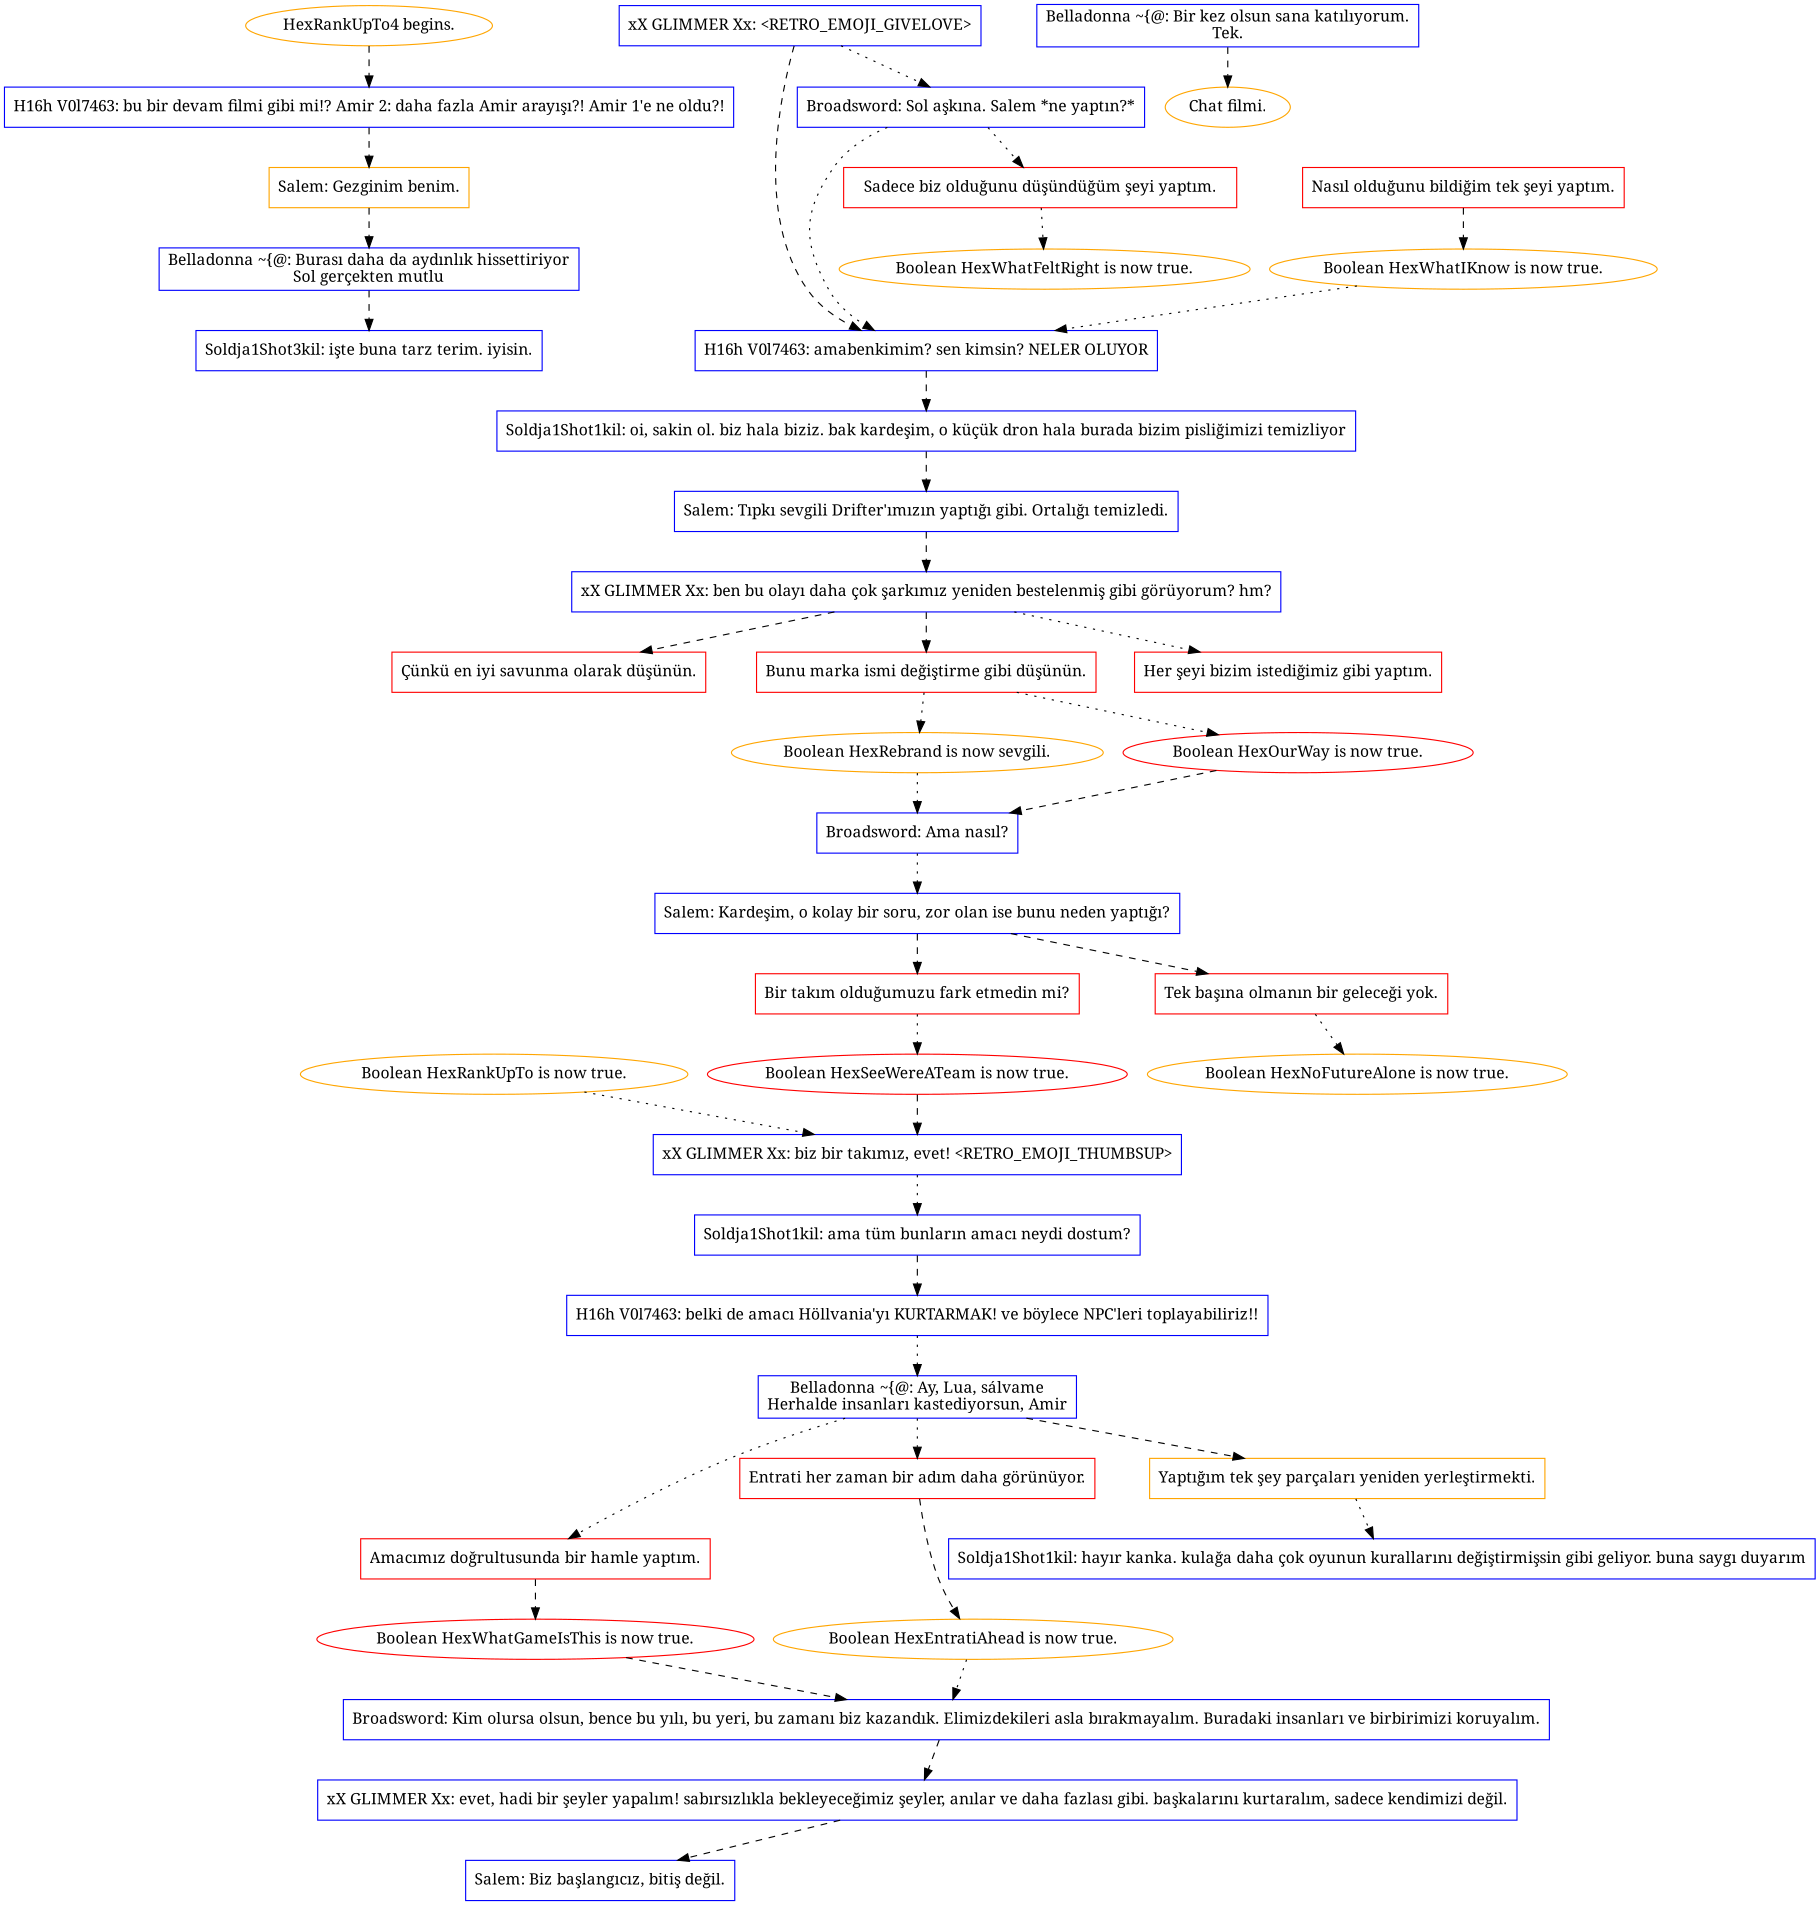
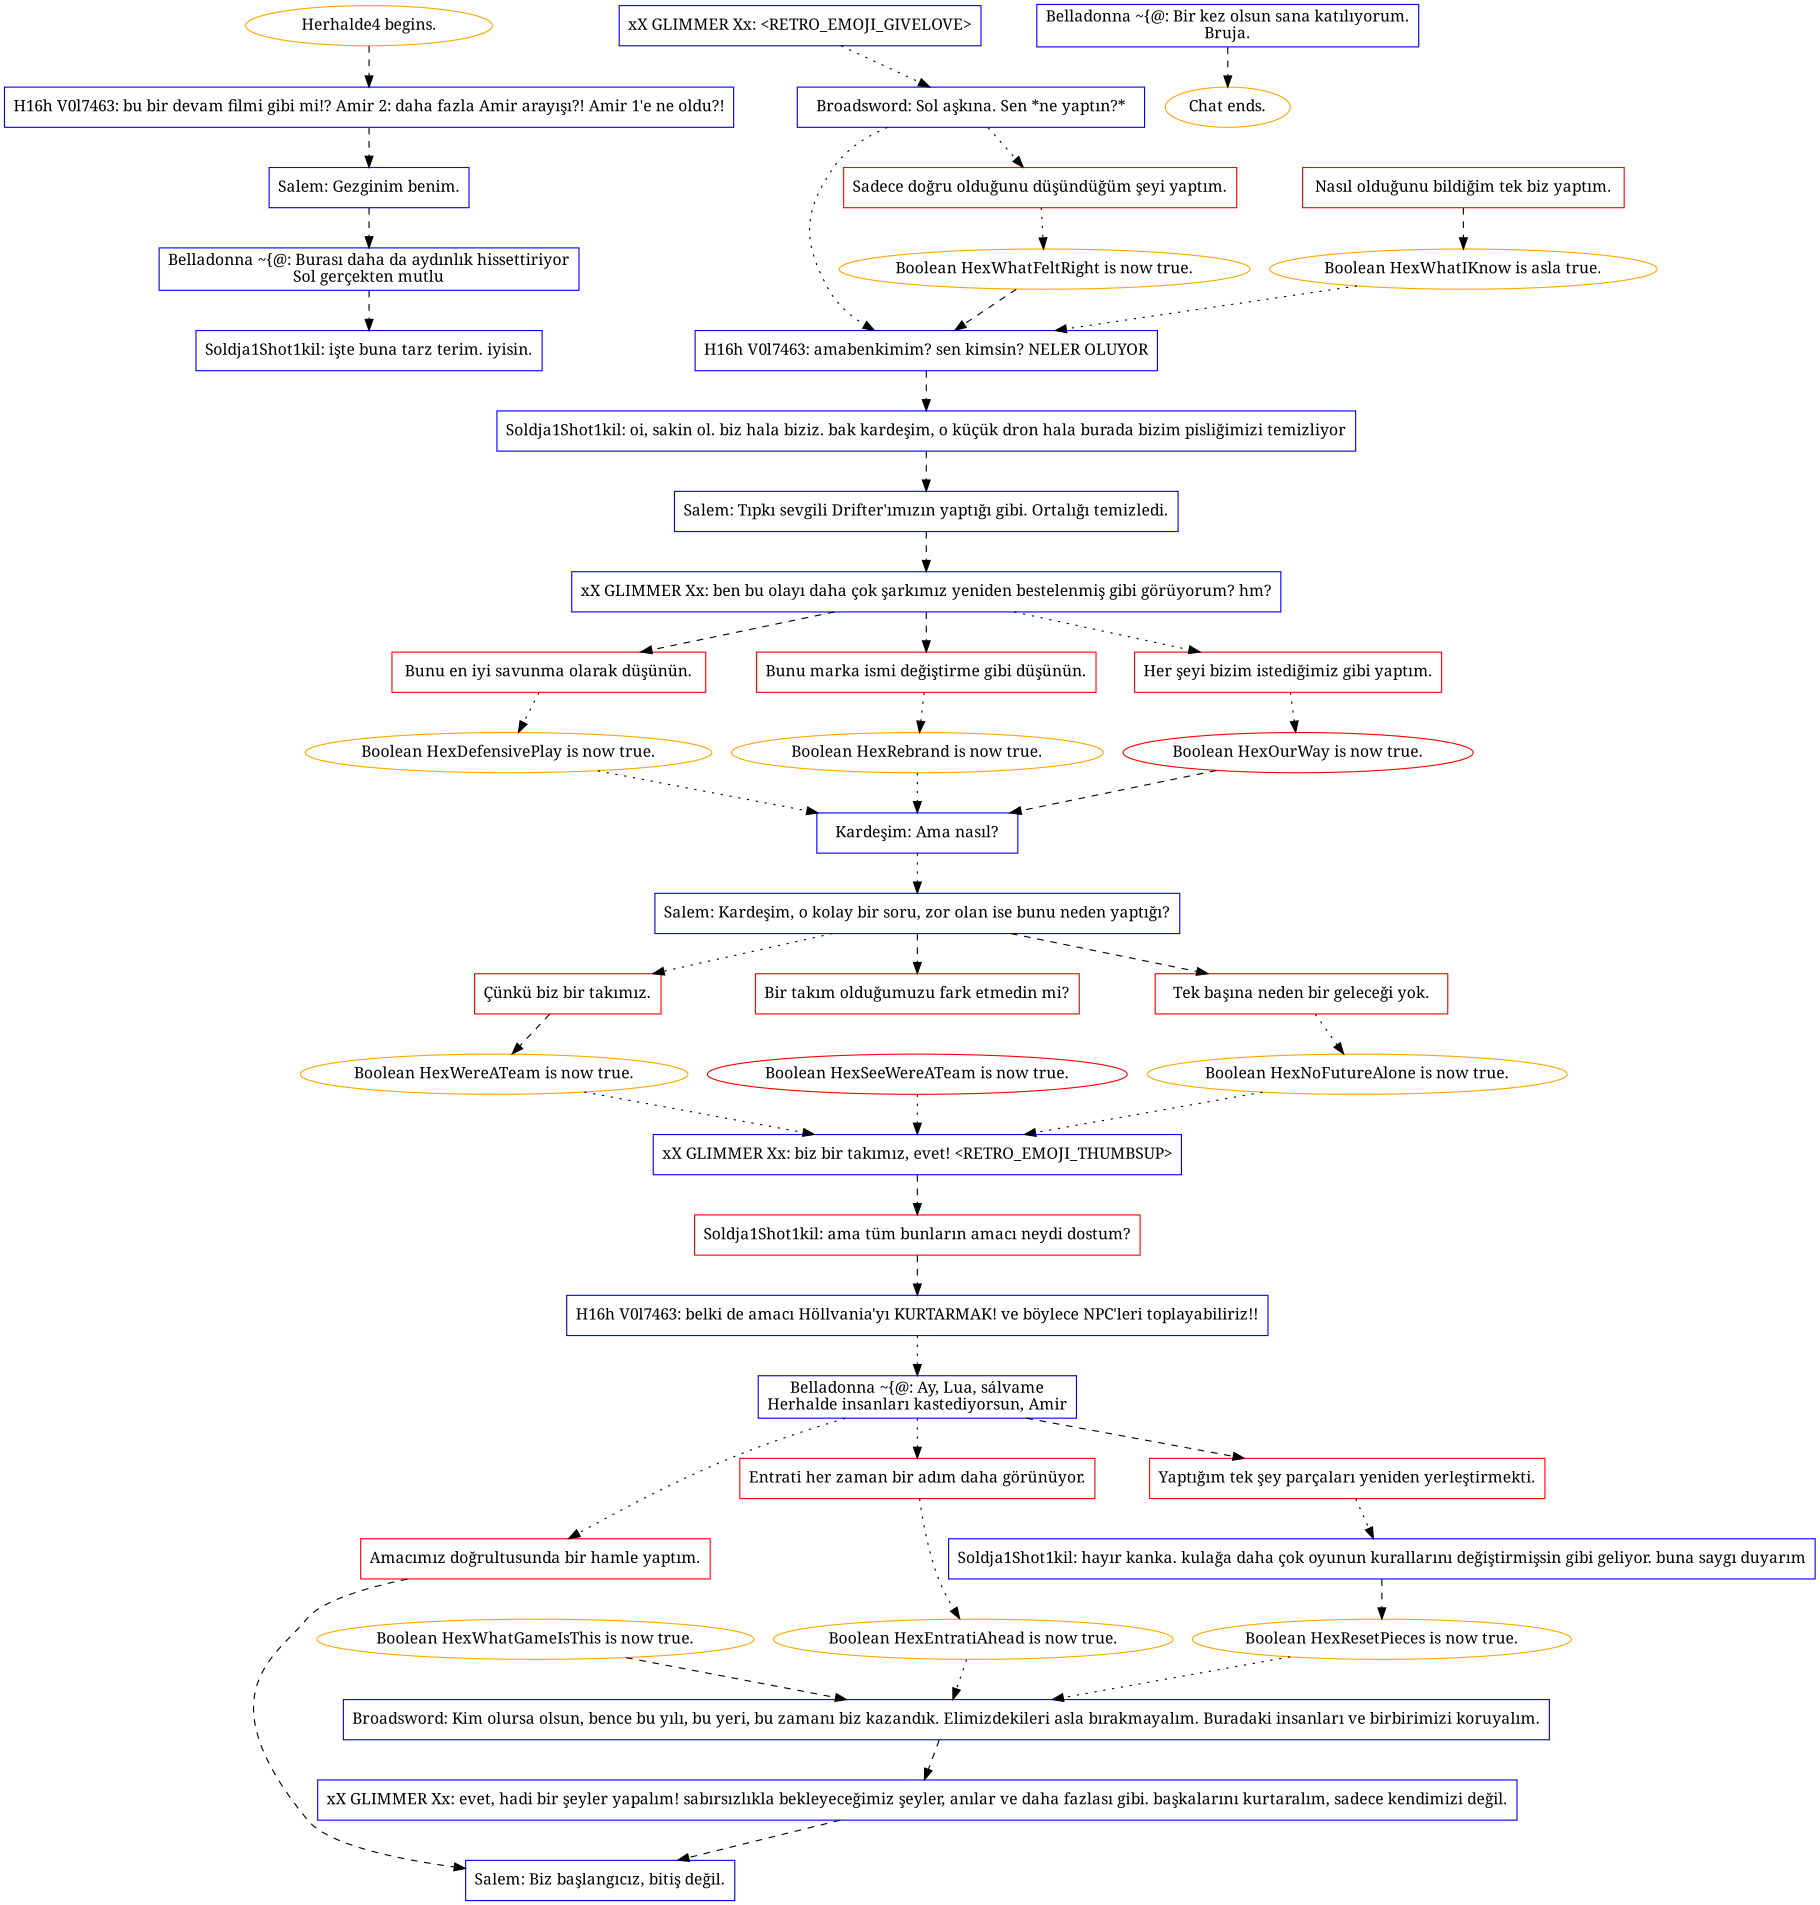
node "HexRankUpTo4 begins.": label "HexRankUpTo4 begins." -> "Herhalde4 begins."
node "Belladonna ~{@: Bir kez olsun sana katılıyorum. Tek.": label "Belladonna ~{@: Bir kez olsun sana katılıyorum. Tek." -> "Belladonna ~{@: Bir kez olsun sana katılıyorum. Bruja."
node "Broadsword: Sol aşkına. Salem *ne yaptın?*": label "Broadsword: Sol aşkına. Salem *ne yaptın?*" -> "Broadsword: Sol aşkına. Sen *ne yaptın?*"
node "Chat filmi.": label "Chat filmi." -> "Chat ends."
node "Salem: Gezginim benim.": color orange -> blue
node "Sadece biz olduğunu düşündüğüm şeyi yaptım.": label "Sadece biz olduğunu düşündüğüm şeyi yaptım." -> "Sadece doğru olduğunu düşündüğüm şeyi yaptım."
node "Nasıl olduğunu bildiğim tek şeyi yaptım.": label "Nasıl olduğunu bildiğim tek şeyi yaptım." -> "Nasıl olduğunu bildiğim tek biz yaptım."
edge "xX GLIMMER Xx: <RETRO_EMOJI_GIVELOVE>" -> "H16h V0l7463: amabenkimim? sen kimsin? NELER OLUYOR": now "Boolean HexWhatFeltRight is now true." -> "H16h V0l7463: amabenkimim? sen kimsin? NELER OLUYOR"
node "Boolean HexWhatIKnow is now true.": label "Boolean HexWhatIKnow is now true." -> "Boolean HexWhatIKnow is asla true."
node "Soldja1Shot3kil: işte buna tarz terim. iyisin.": label "Soldja1Shot3kil: işte buna tarz terim. iyisin." -> "Soldja1Shot1kil: işte buna tarz terim. iyisin."
node "Çünkü en iyi savunma olarak düşünün.": label "Çünkü en iyi savunma olarak düşünün." -> "Bunu en iyi savunma olarak düşünün."
edge "Bunu marka ismi değiştirme gibi düşünün." -> "Boolean HexOurWay is now true.": now "Her şeyi bizim istediğimiz gibi yaptım." -> "Boolean HexOurWay is now true."
node "Boolean HexDefensivePlay is now true.": added
node "Boolean HexRebrand is now sevgili.": label "Boolean HexRebrand is now sevgili." -> "Boolean HexRebrand is now true."
node "Broadsword: Ama nasıl?": label "Broadsword: Ama nasıl?" -> "Kardeşim: Ama nasıl?"
node "Çünkü biz bir takımız.": added
node "Tek başına olmanın bir geleceği yok.": label "Tek başına olmanın bir geleceği yok." -> "Tek başına neden bir geleceği yok."
edge "Bir takım olduğumuzu fark etmedin mi?" -> "Boolean HexSeeWereATeam is now true.": removed
node "Boolean HexRankUpTo is now true.": label "Boolean HexRankUpTo is now true." -> "Boolean HexWereATeam is now true."
edge "Boolean HexSeeWereATeam is now true." -> "xX GLIMMER Xx: biz bir takımız, evet! <RETRO_EMOJI_THUMBSUP>": style dashed -> dotted
edge "Boolean HexNoFutureAlone is now true." -> "xX GLIMMER Xx: biz bir takımız, evet! <RETRO_EMOJI_THUMBSUP>": added
edge "xX GLIMMER Xx: biz bir takımız, evet! <RETRO_EMOJI_THUMBSUP>" -> "Soldja1Shot1kil: ama tüm bunların amacı neydi dostum?": style dotted -> dashed
node "Soldja1Shot1kil: ama tüm bunların amacı neydi dostum?": color blue -> red
node "Yaptığım tek şey parçaları yeniden yerleştirmekti.": color orange -> red
edge "Entrati her zaman bir adım daha görünüyor." -> "Boolean HexEntratiAhead is now true.": style dashed -> dotted
edge "Amacımız doğrultusunda bir hamle yaptım." -> "Boolean HexWhatGameIsThis is now true.": now "Amacımız doğrultusunda bir hamle yaptım." -> "Salem: Biz başlangıcız, bitiş değil."
node "Boolean HexWhatGameIsThis is now true.": color red -> orange
node "Boolean HexResetPieces is now true.": added
